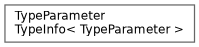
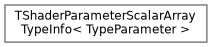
node "TypeParameter TypeInfo< TypeParameter >": label "TypeParameter TypeInfo< TypeParameter >" -> "TShaderParameterScalarArray TypeInfo< TypeParameter >"
